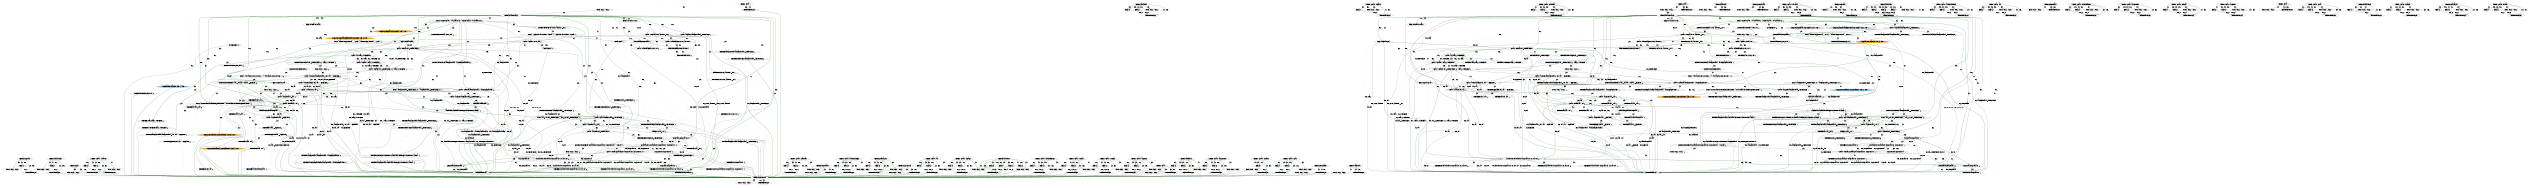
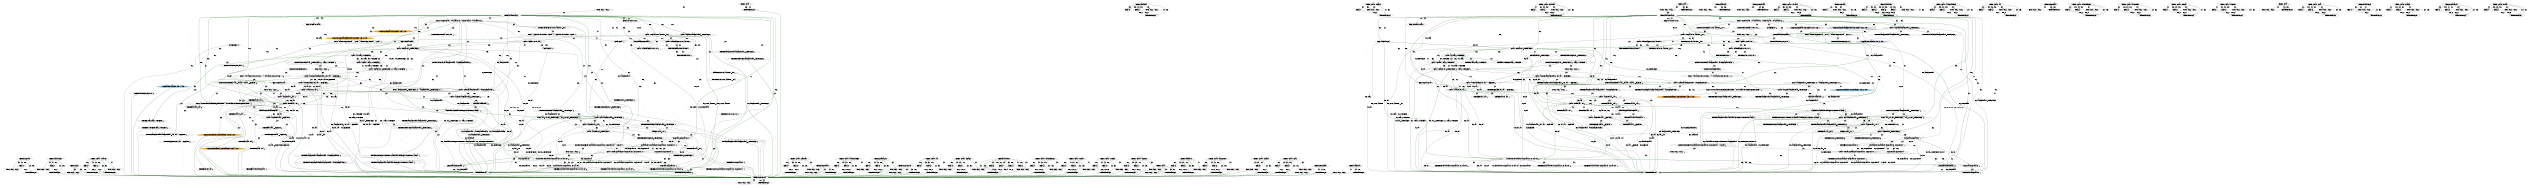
node "<(LOCAL,leave_mm : leave_mm)<SUB>13</SUB>>": fillcolor orange -> lightgrey
